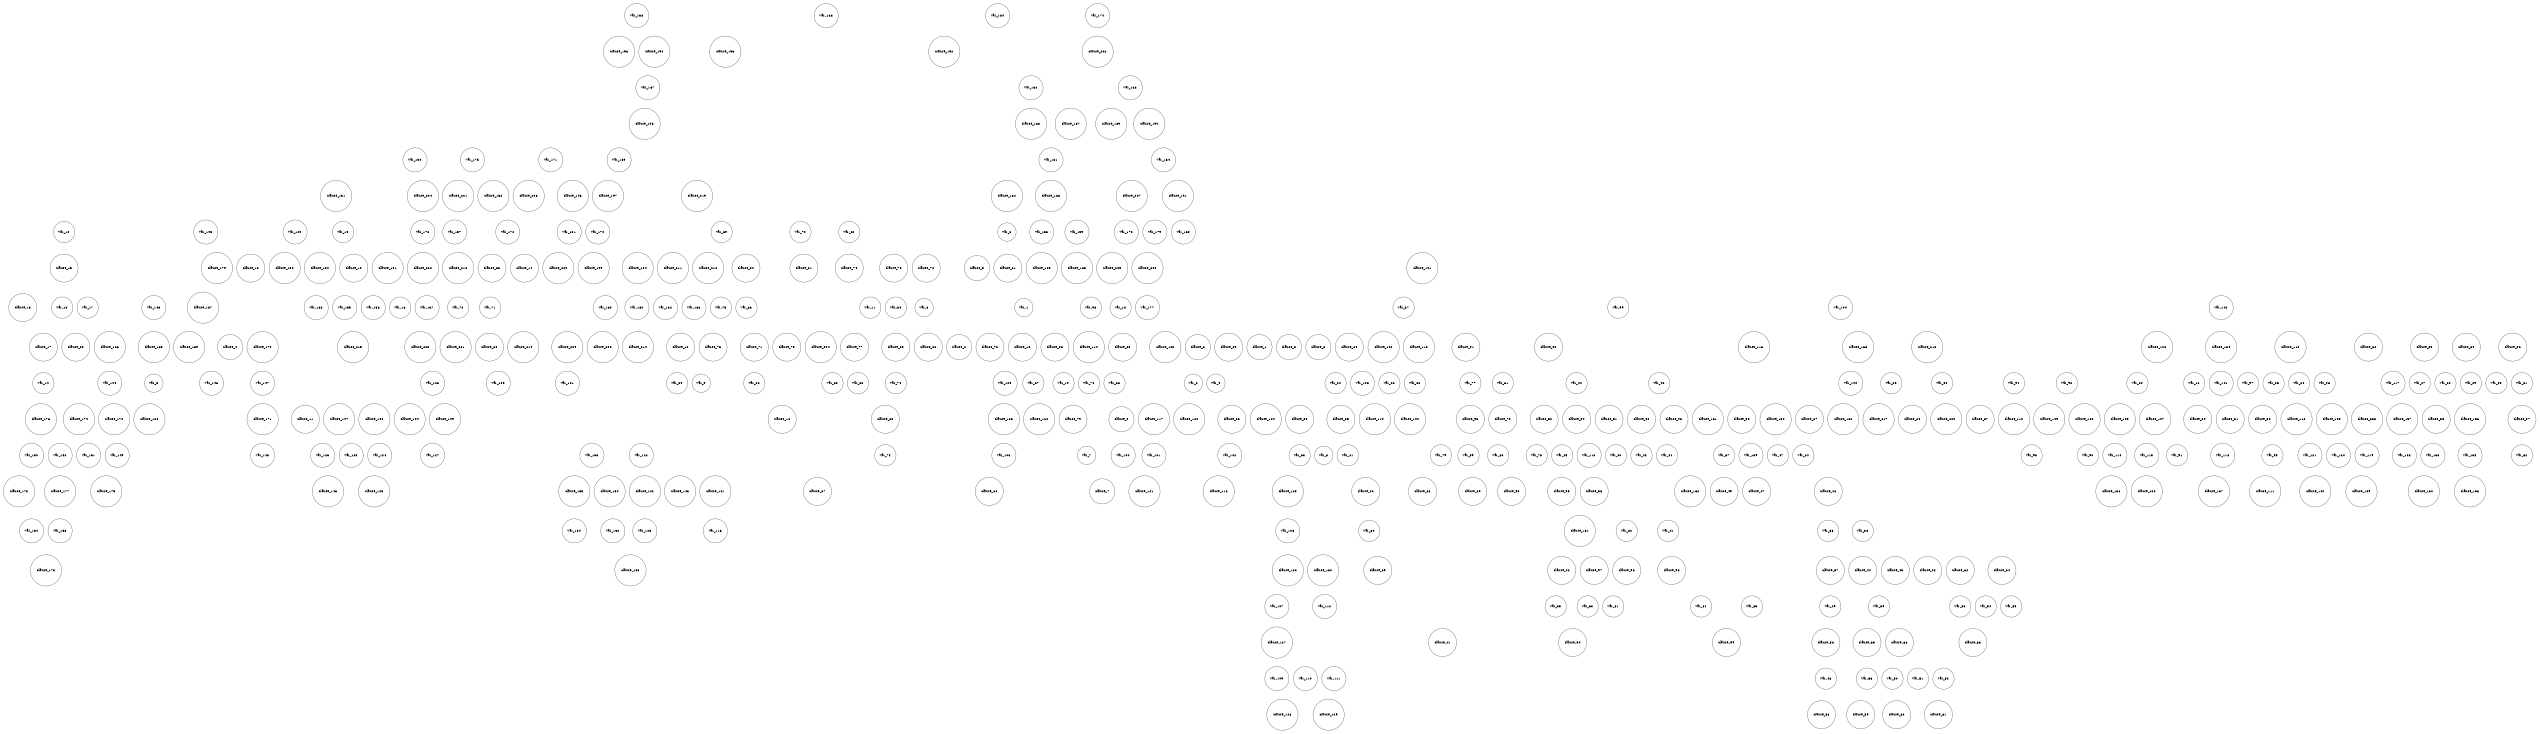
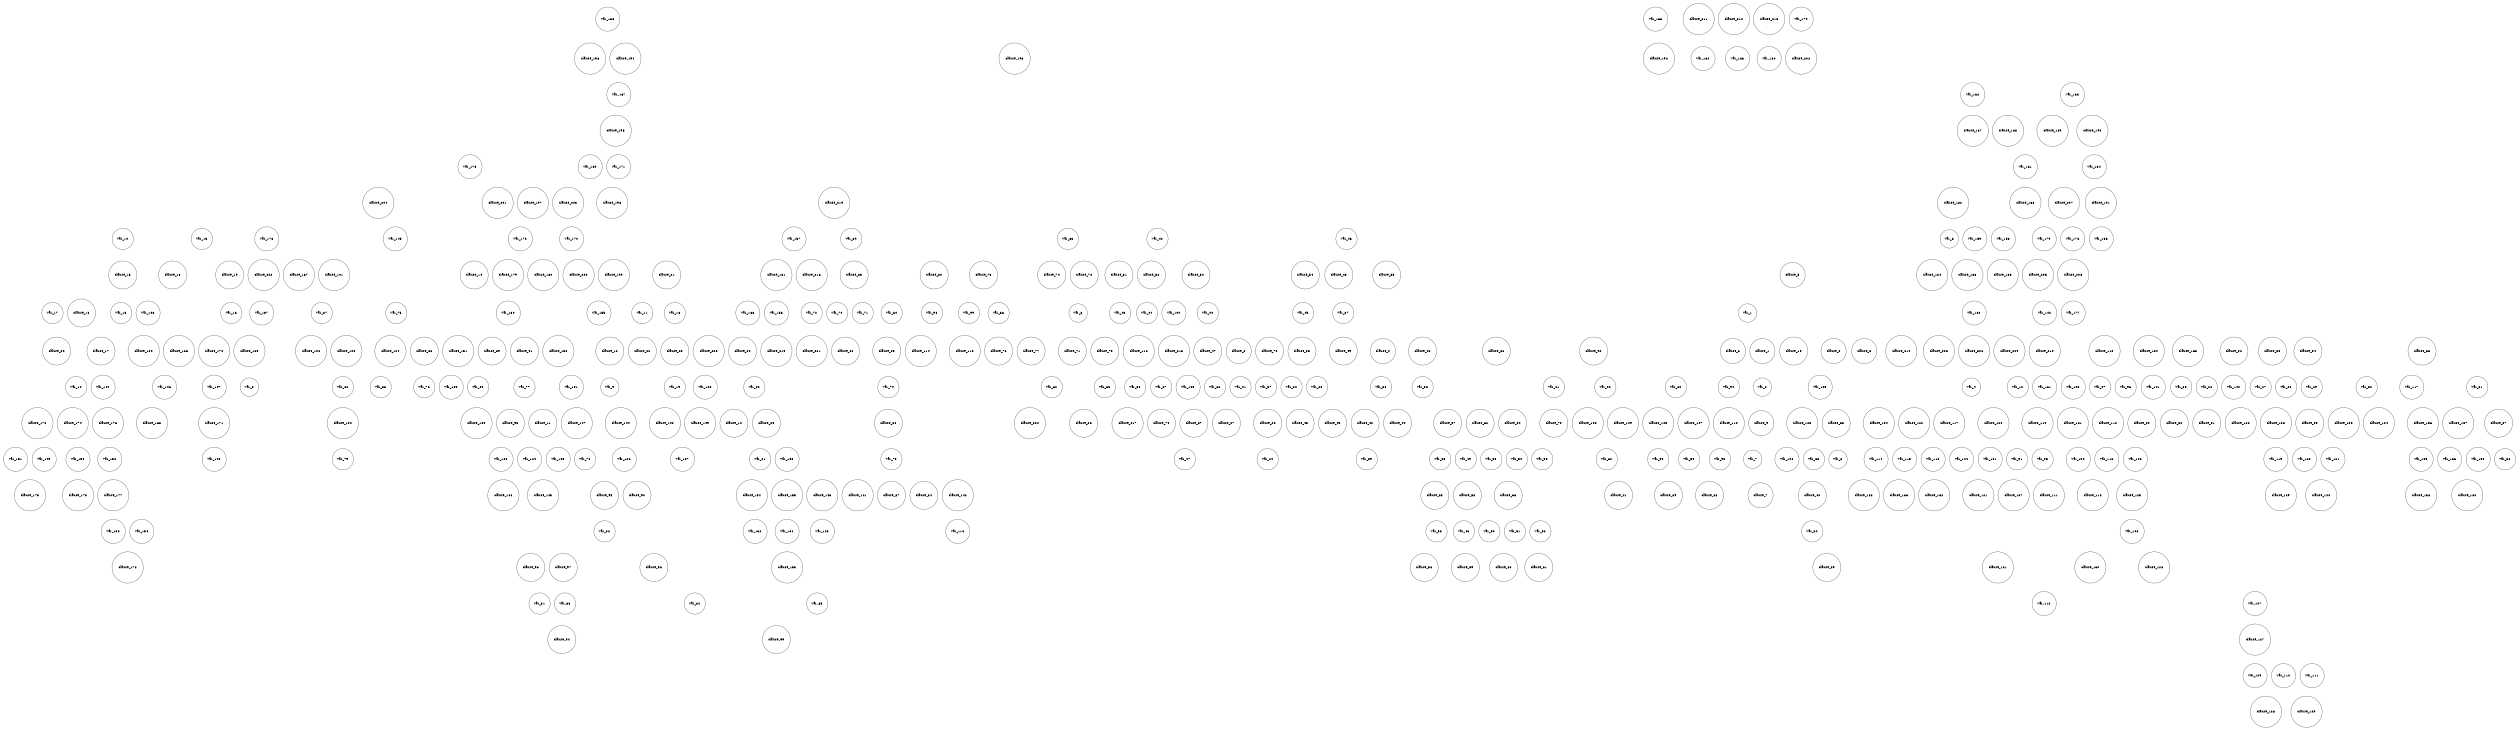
node "clause_213": added
node "clause_81": removed
node "var_180": removed
node "clause_804": label "clause_804" -> "clause_104"
node "clause_106": label "clause_106" -> "clause_806"
node "var_57": added
node "clause_638": label "clause_638" -> "clause_138"
